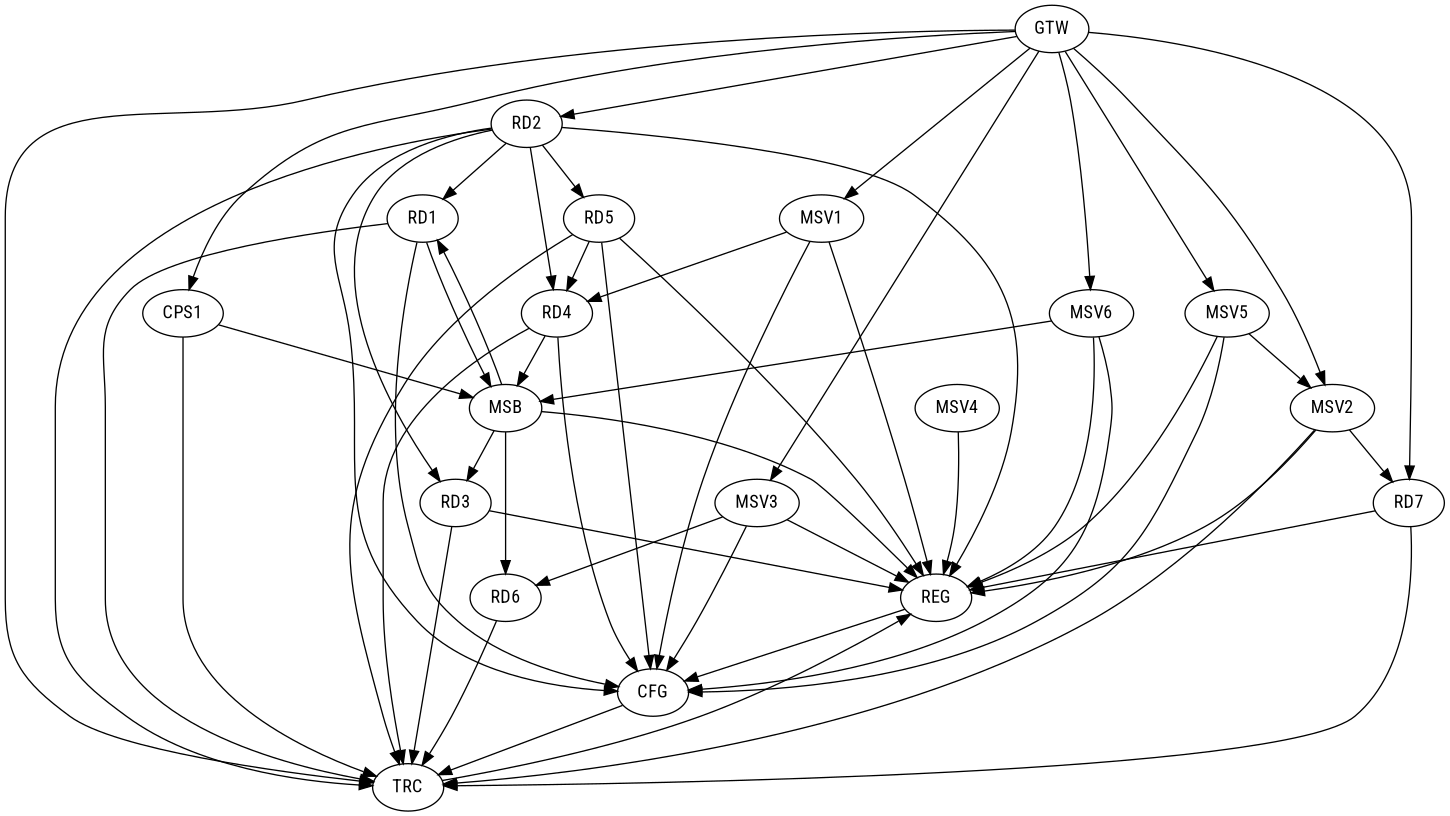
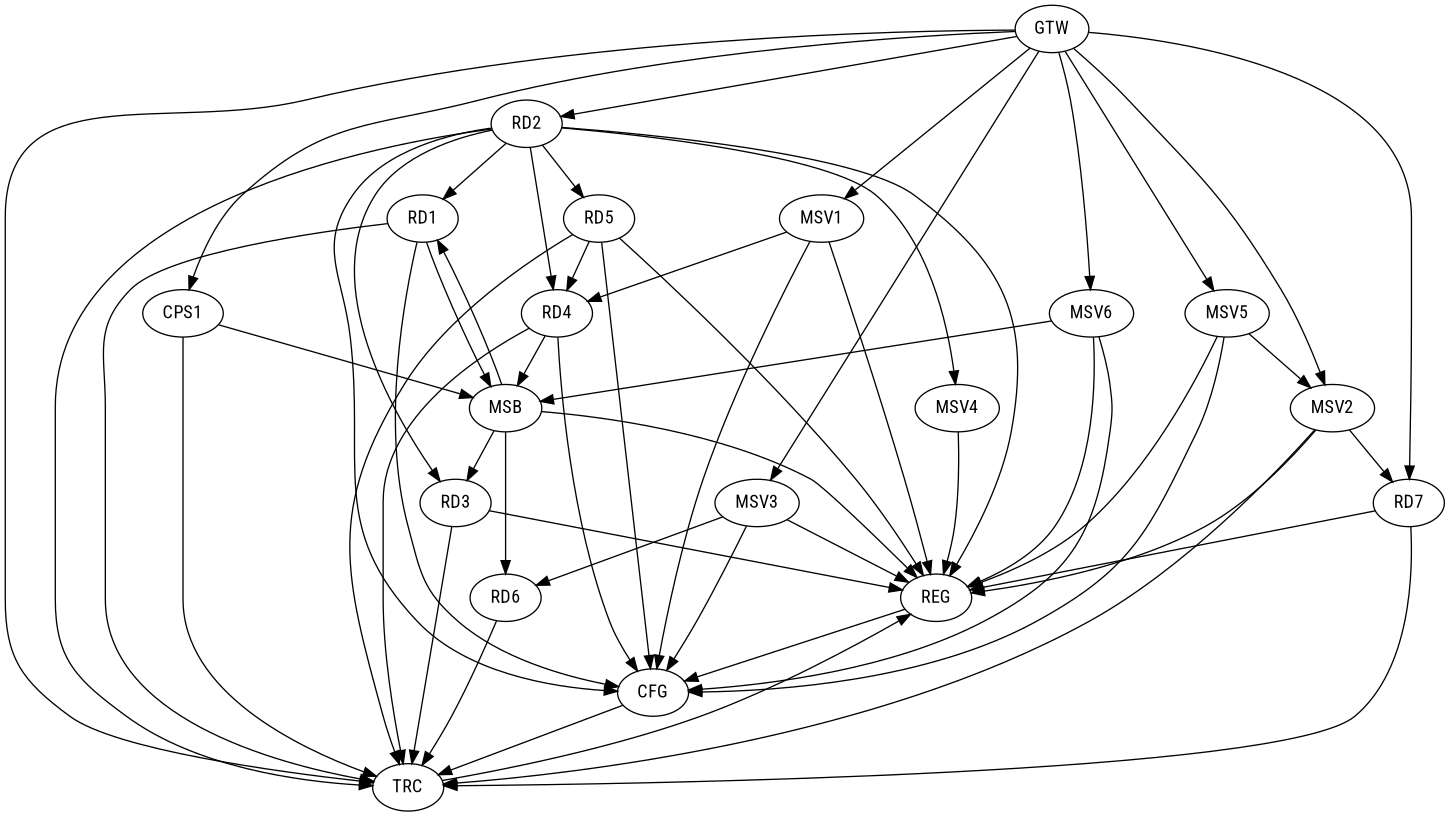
edge "RD2" -> "MSV4": added
